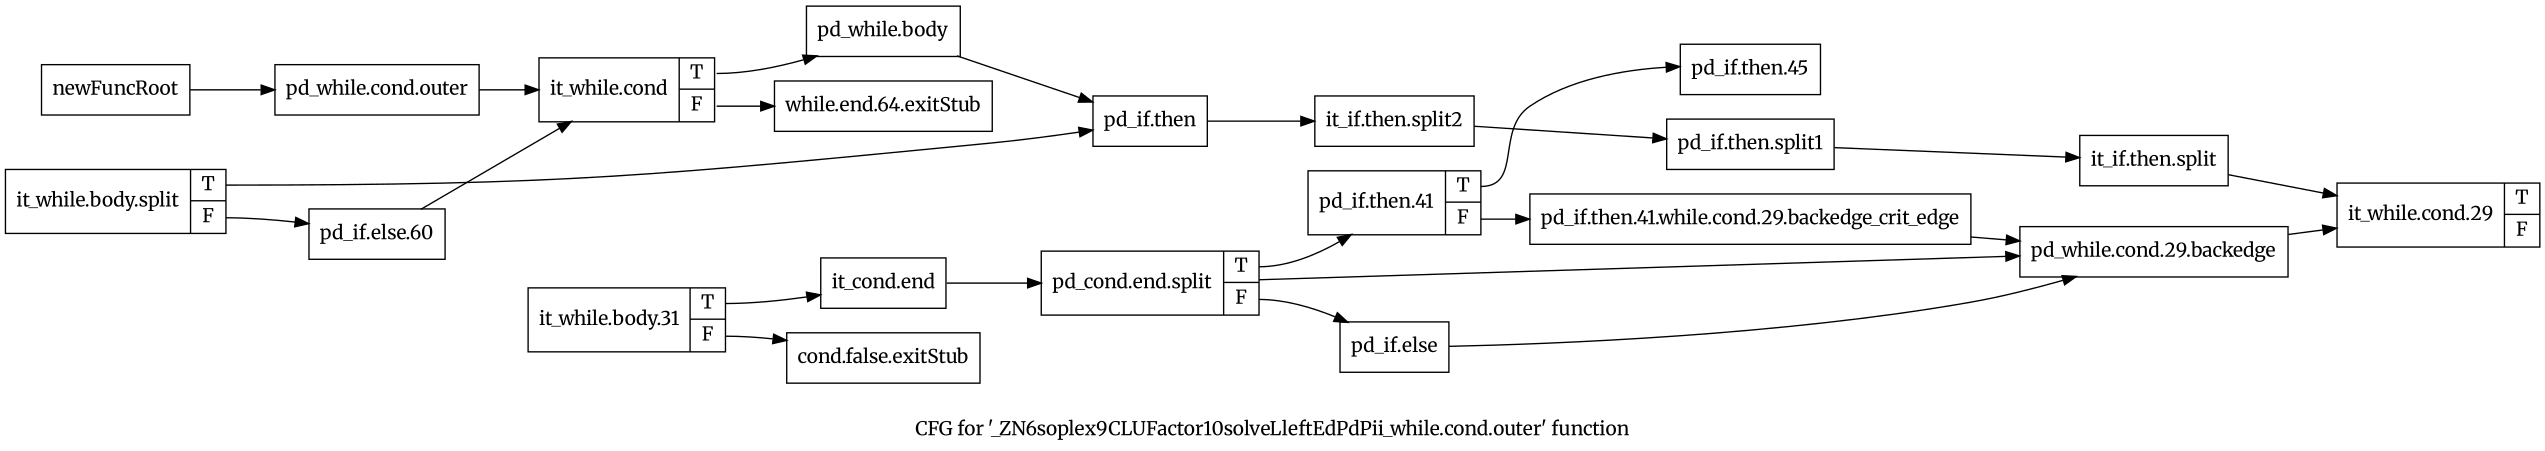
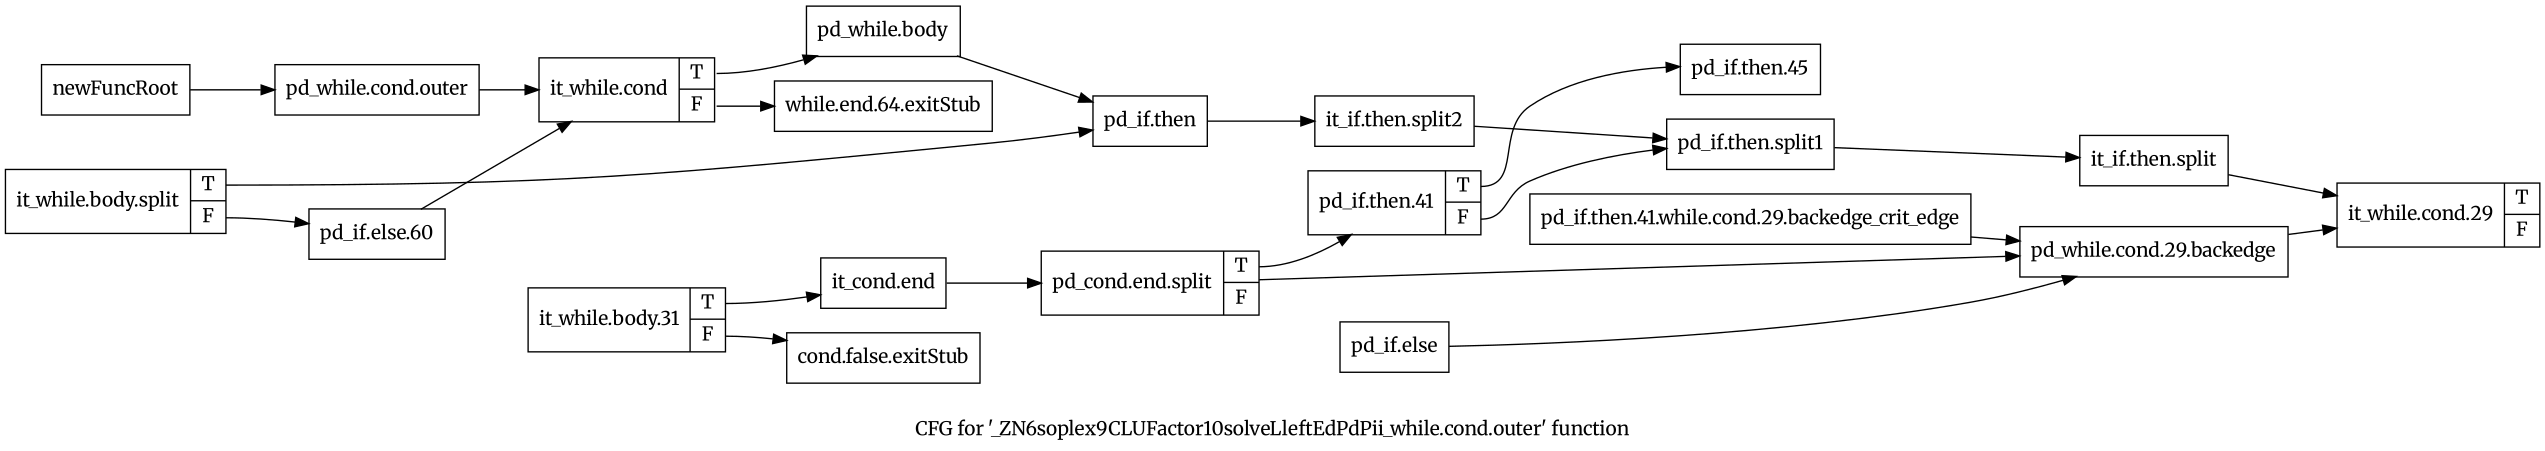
edge "pd_if.then.41" -> "pd_if.then.41.while.cond.29.backedge_crit_edge": now "pd_if.then.41" -> "pd_if.then.split1"
edge "pd_cond.end.split" -> "pd_if.else": removed
